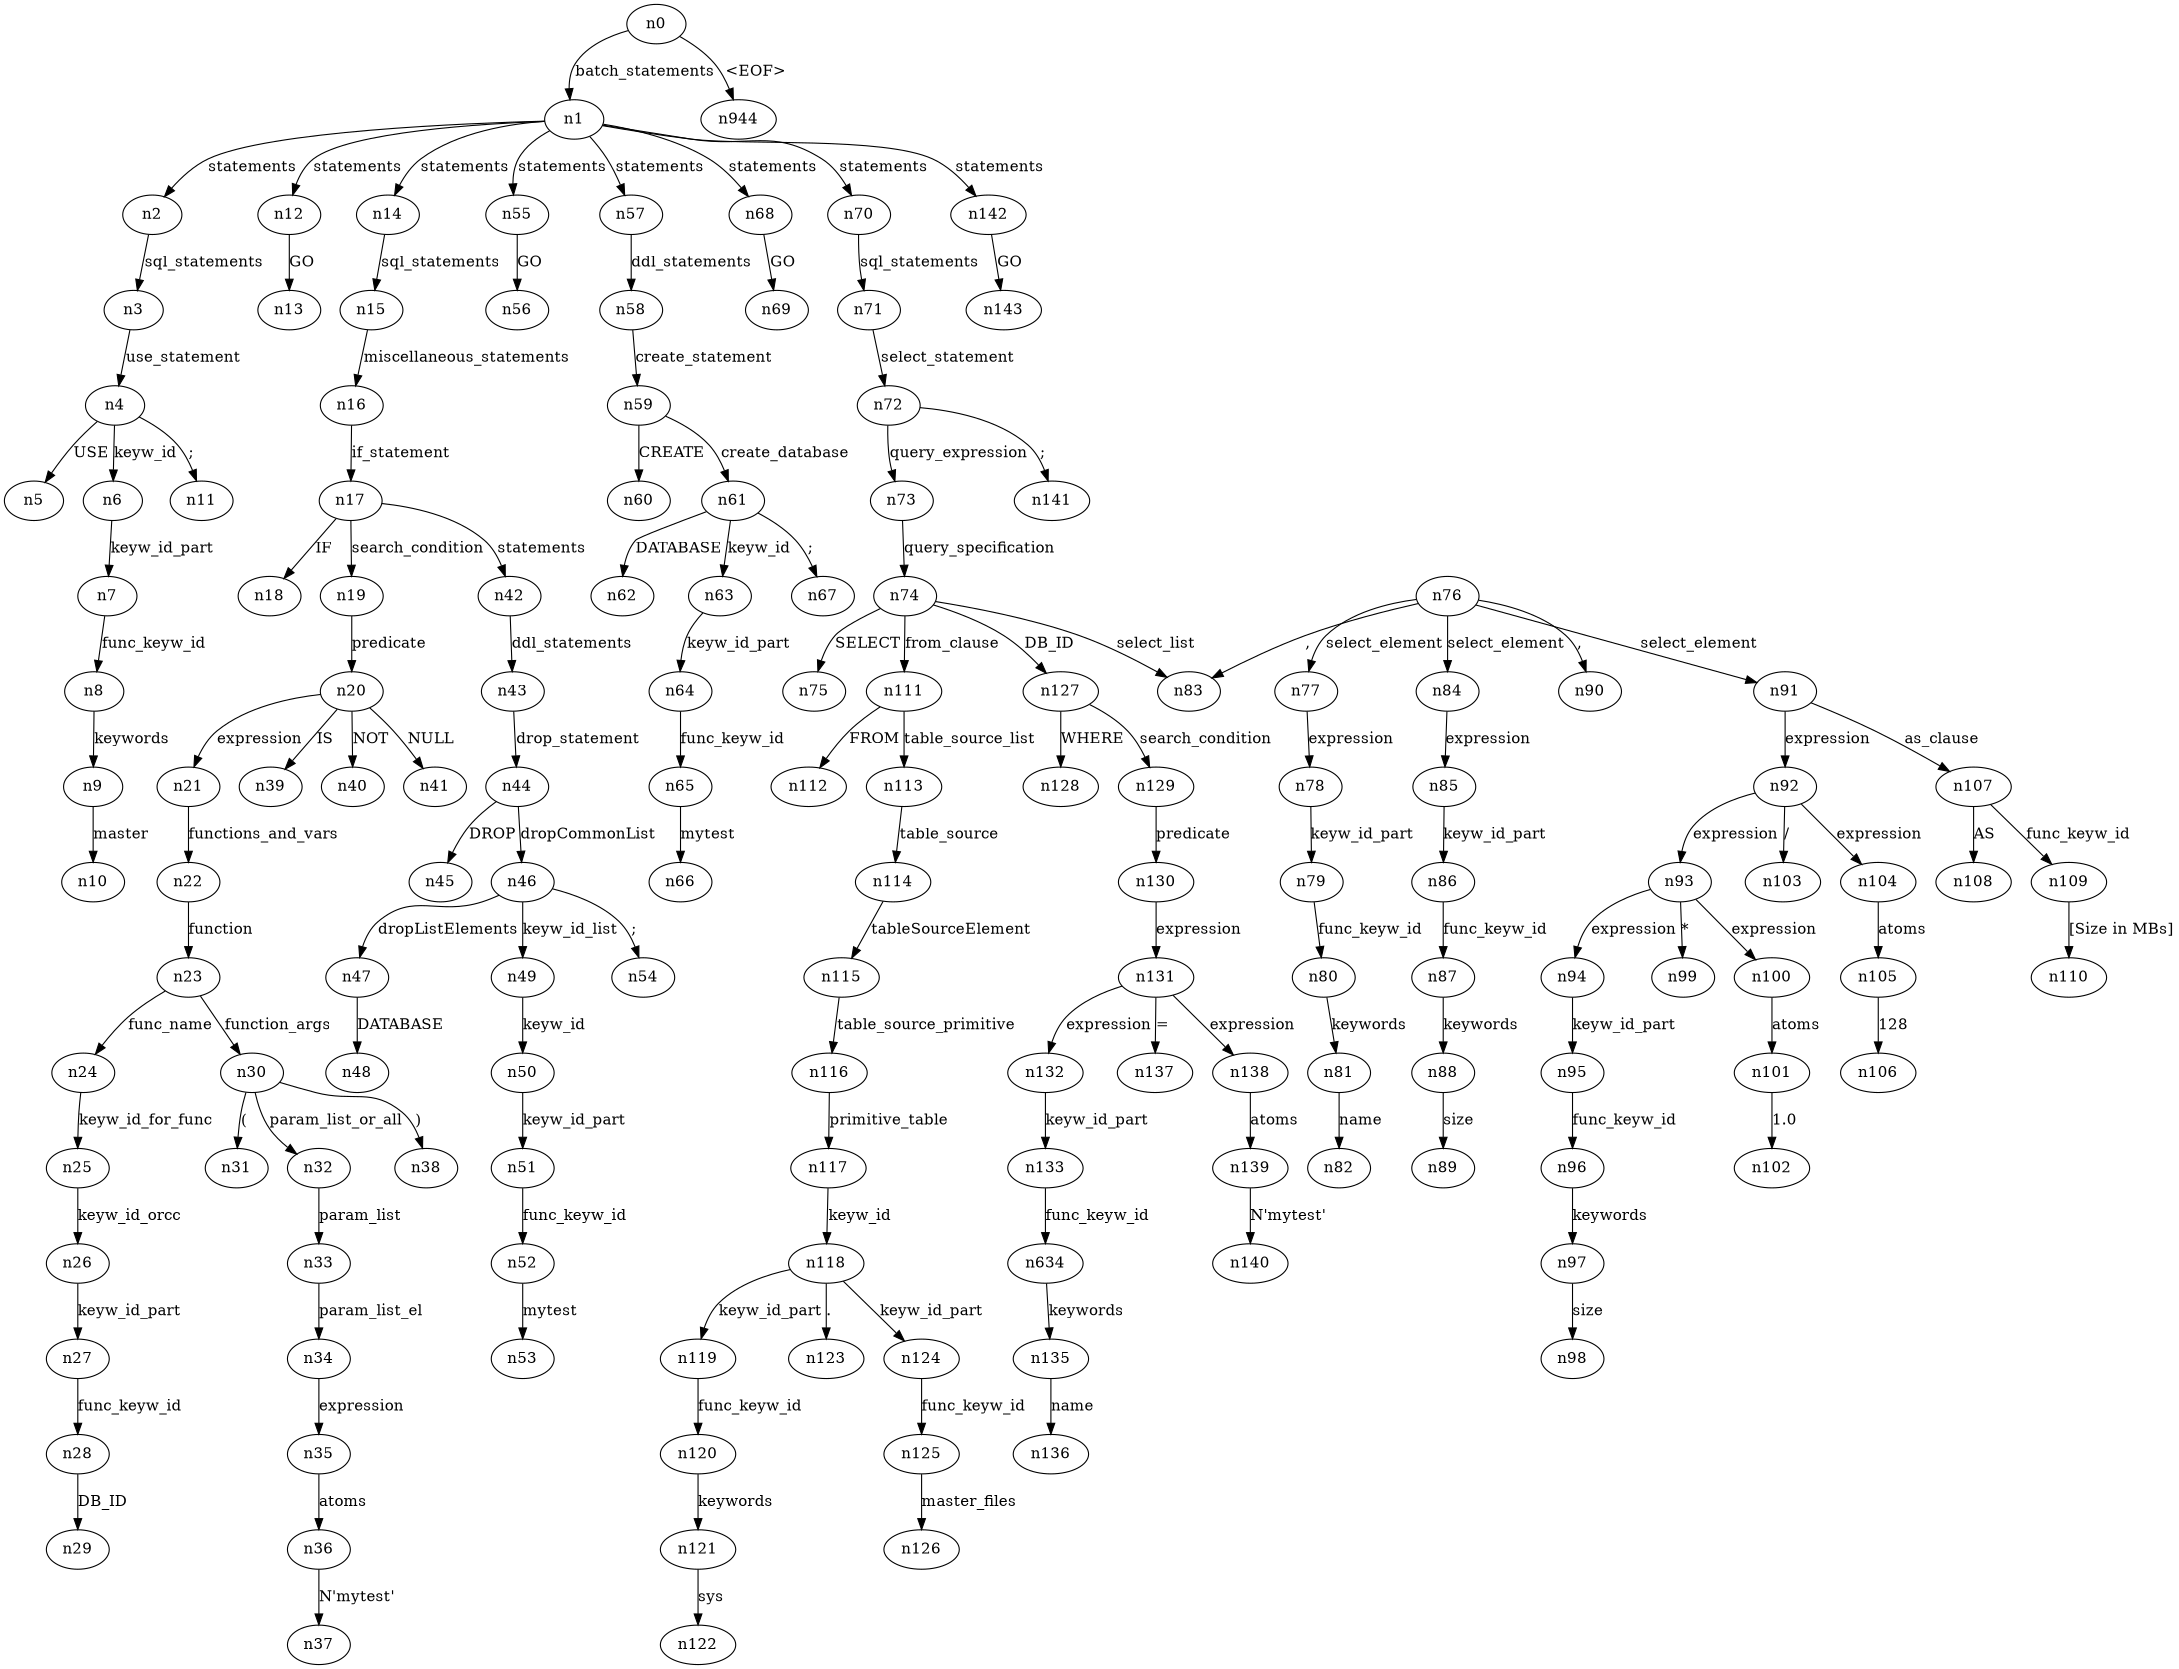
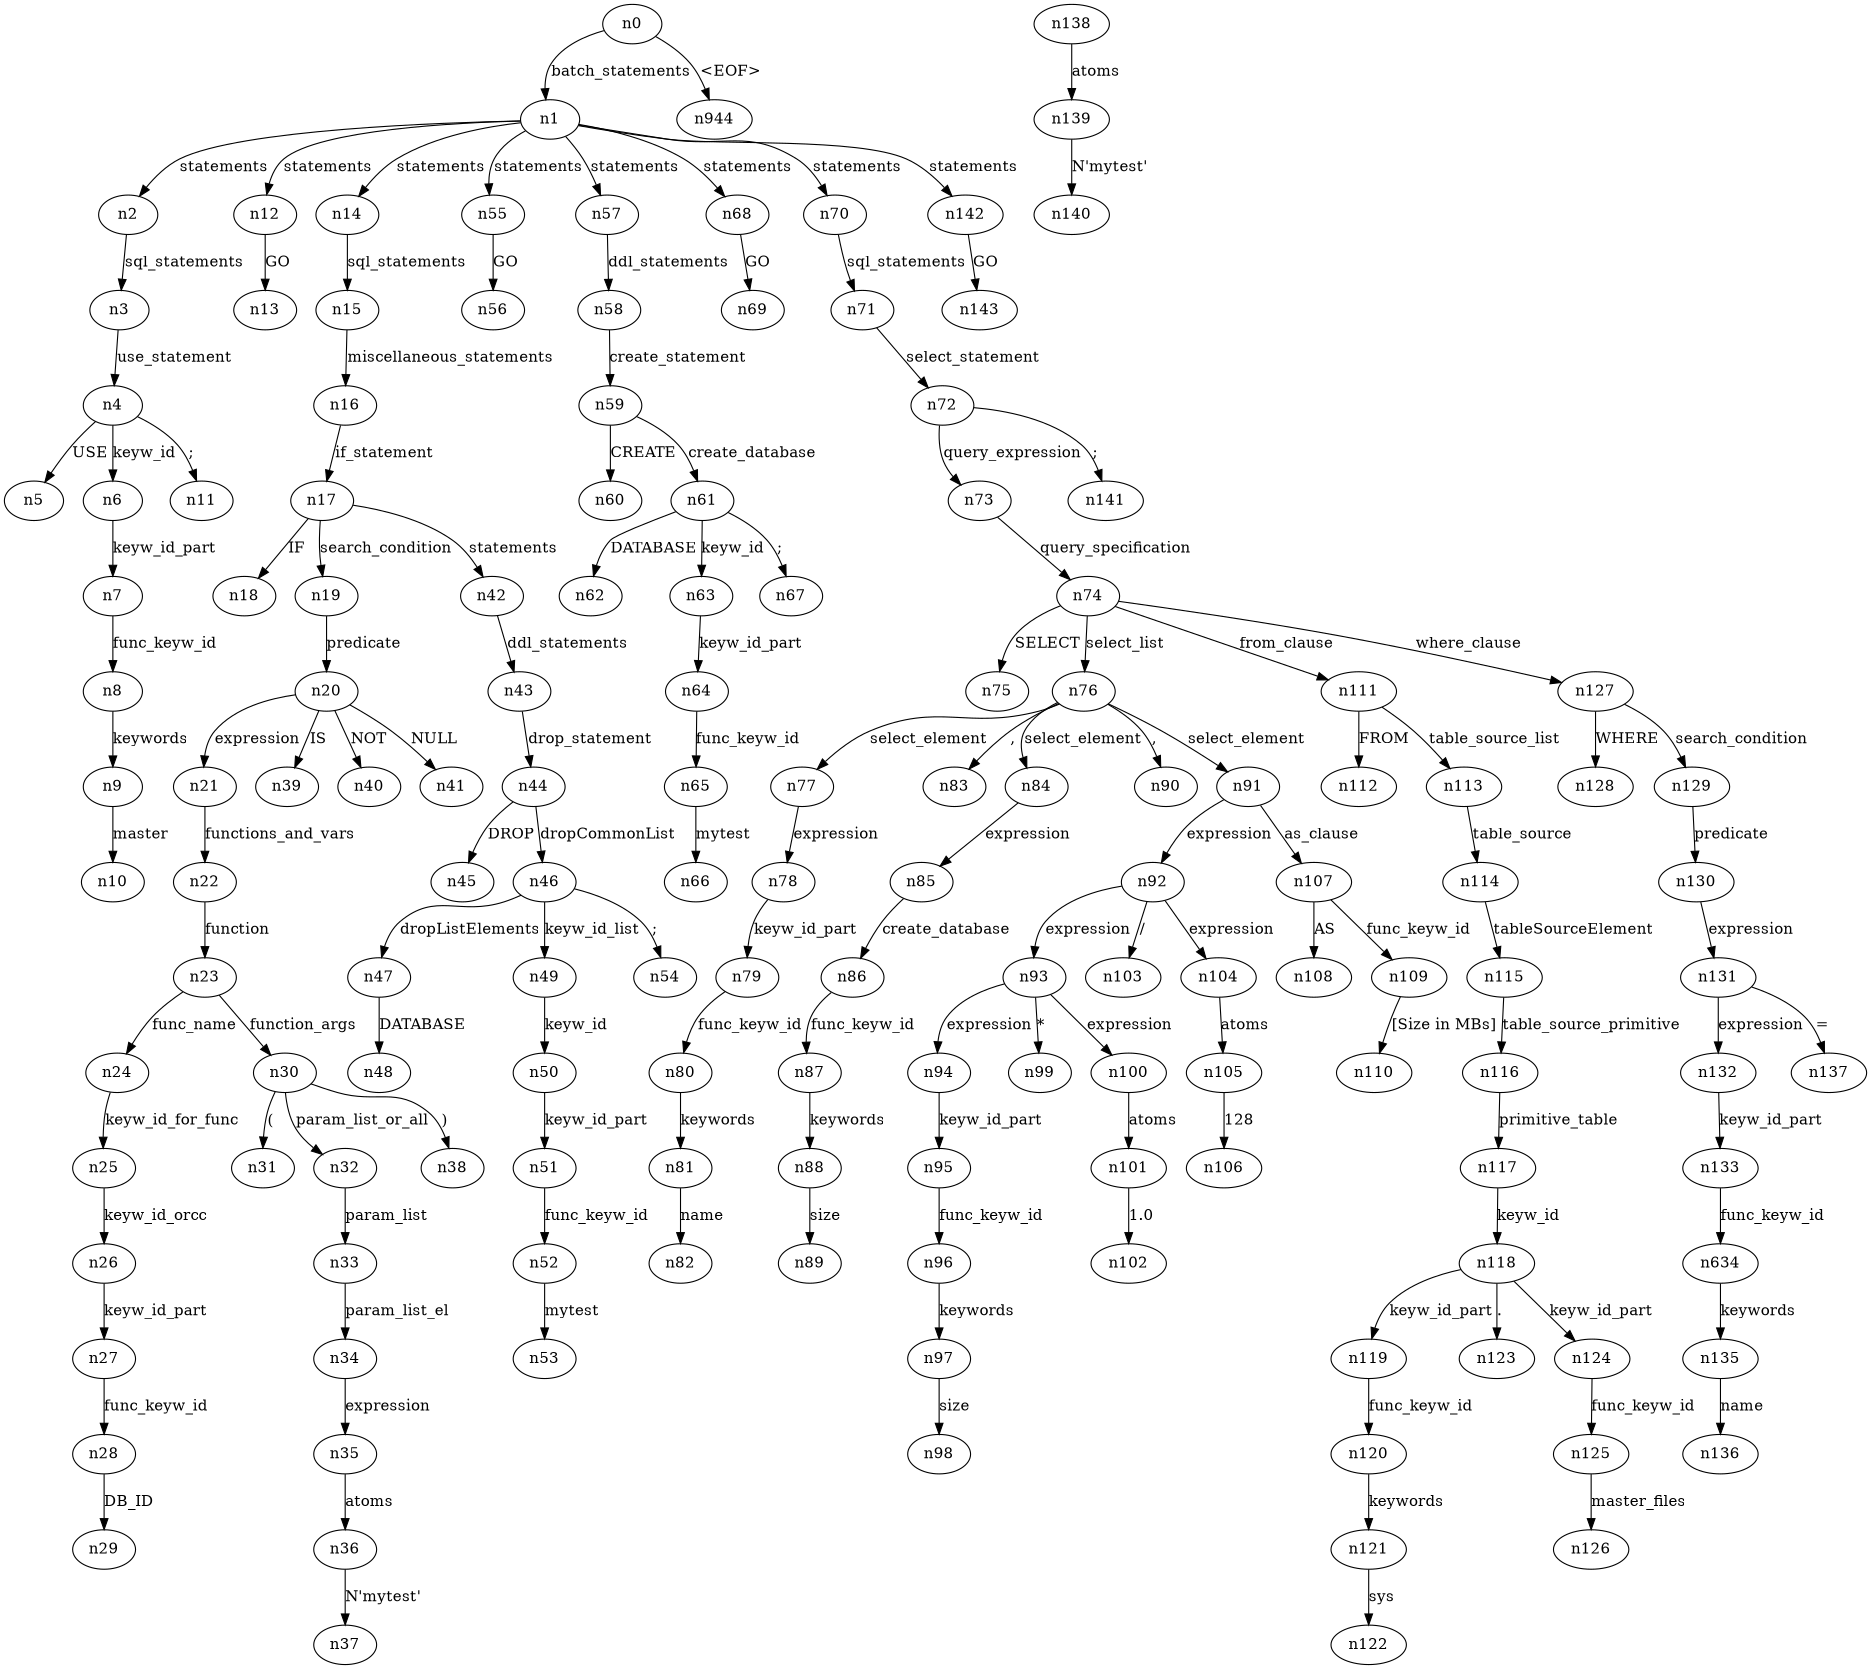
edge "n74" -> "n83": now "n74" -> "n76"
edge "n74" -> "n127": label "DB_ID" -> "where_clause"
edge "n85" -> "n86": label "keyw_id_part" -> "create_database"
edge "n131" -> "n138": removed, label "expression"
